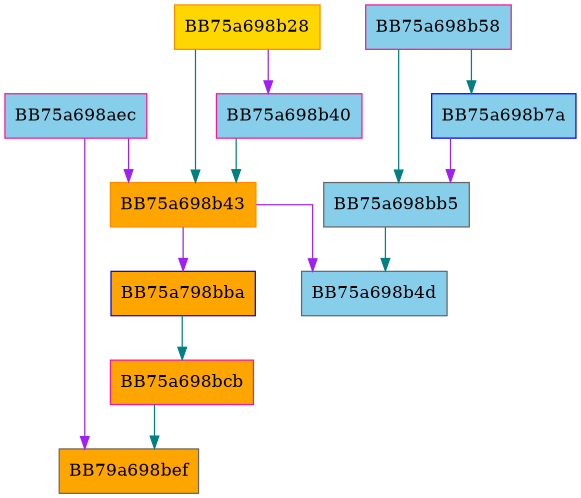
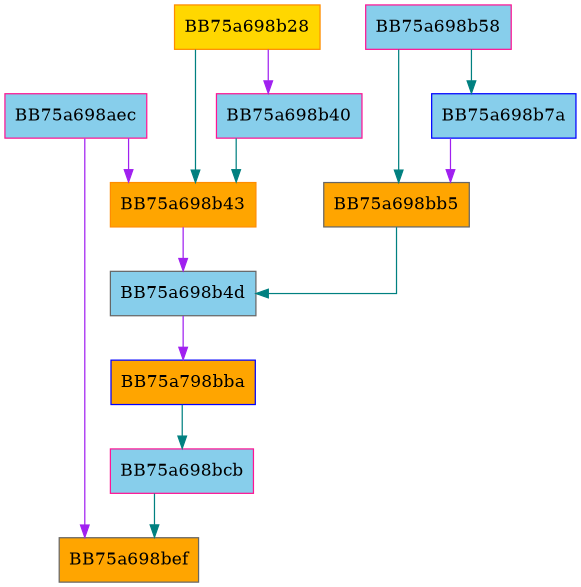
node "BB75a698bb5": fillcolor skyblue -> orange
edge "BB75a698b43" -> "BB75a798bba": now "BB75a698b4d" -> "BB75a798bba"
node "BB75a698bcb": fillcolor orange -> skyblue
node "BB79a698bef": label "BB79a698bef" -> "BB75a698bef"
